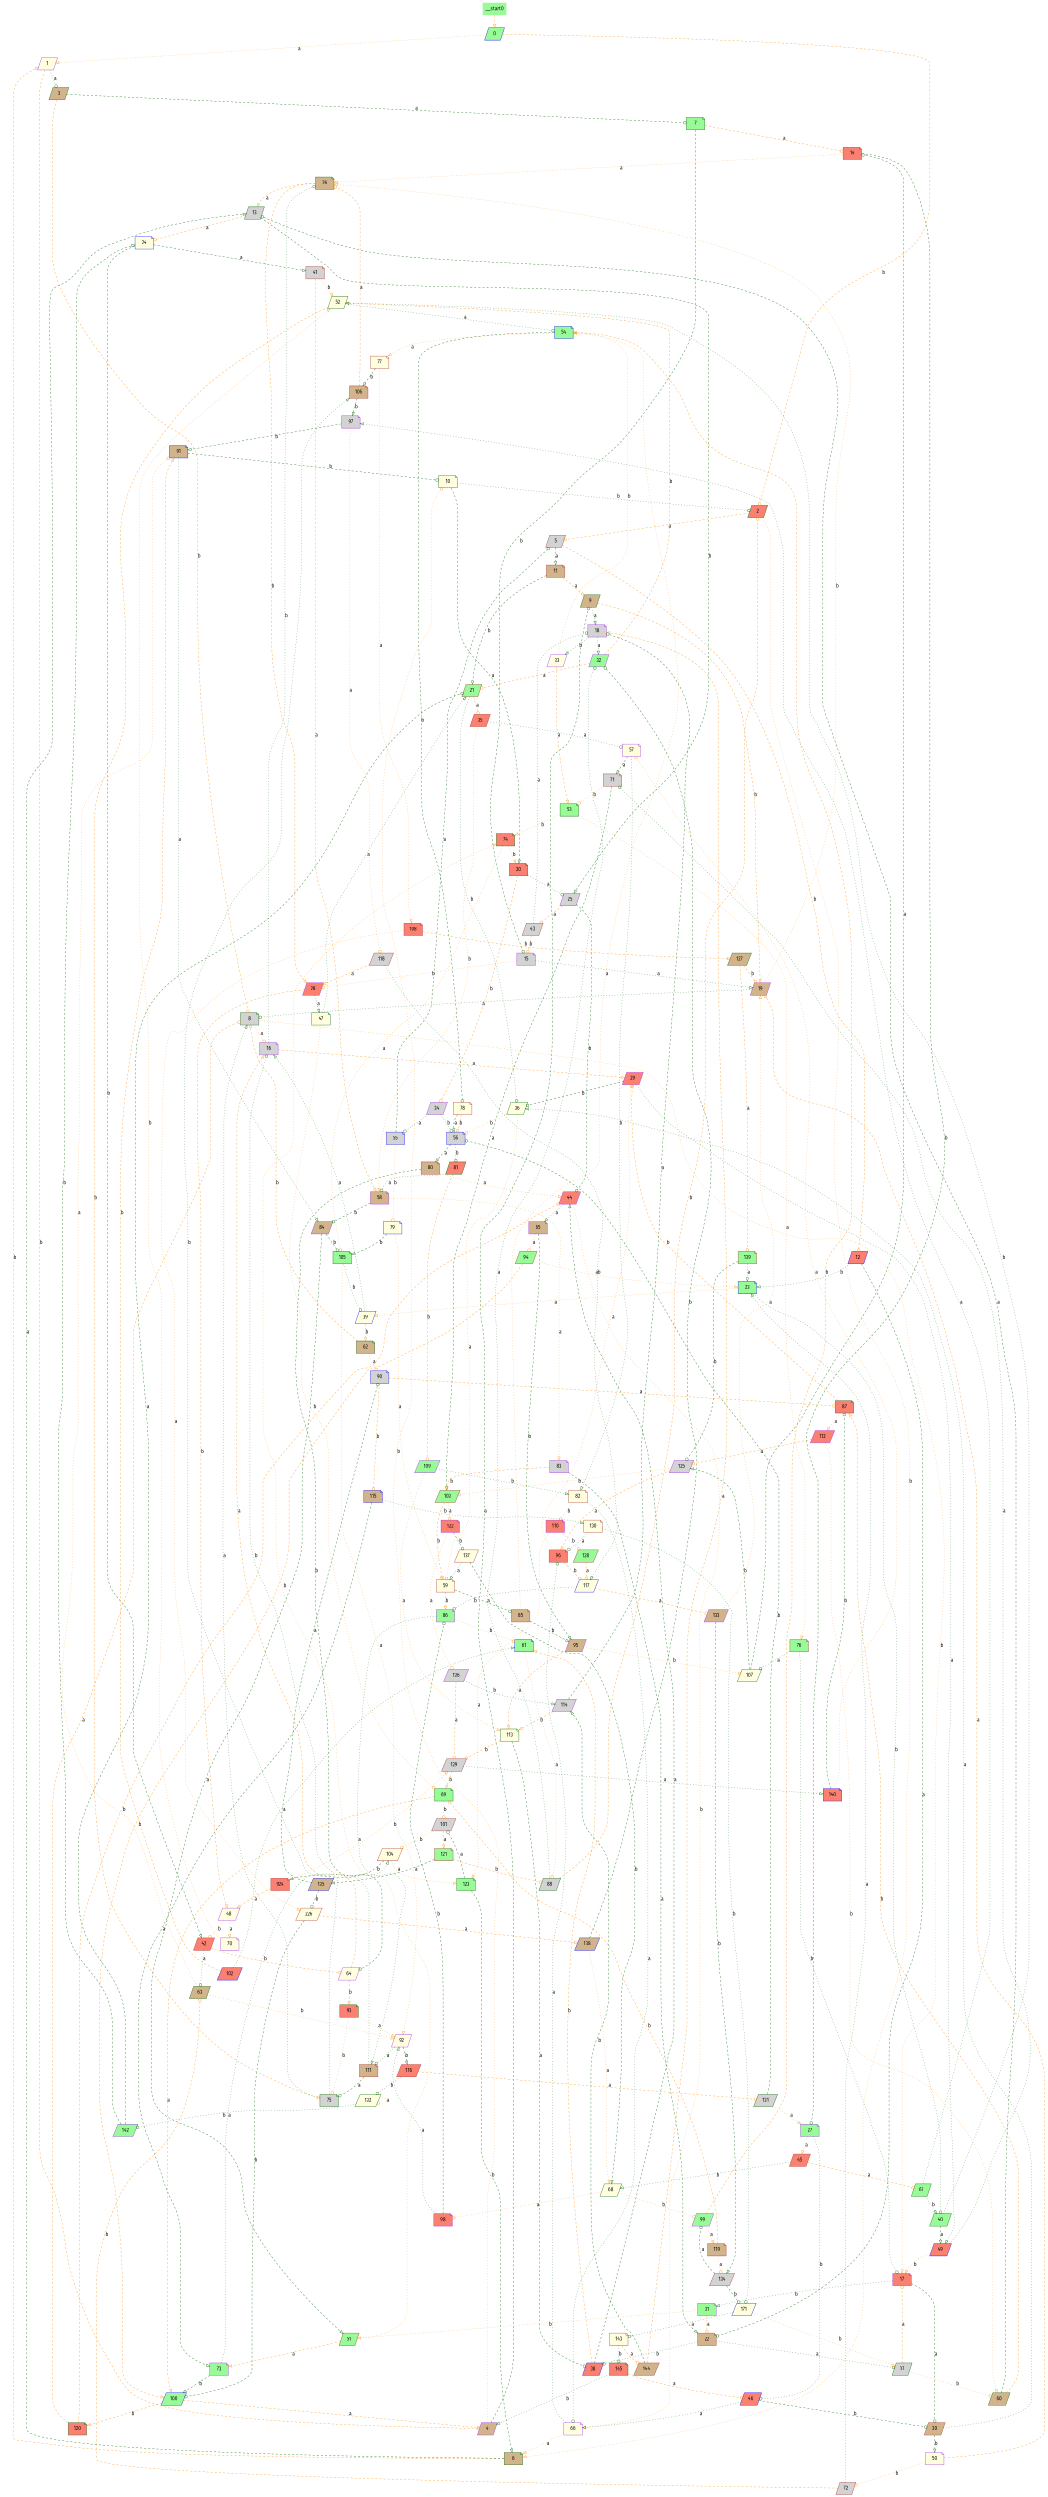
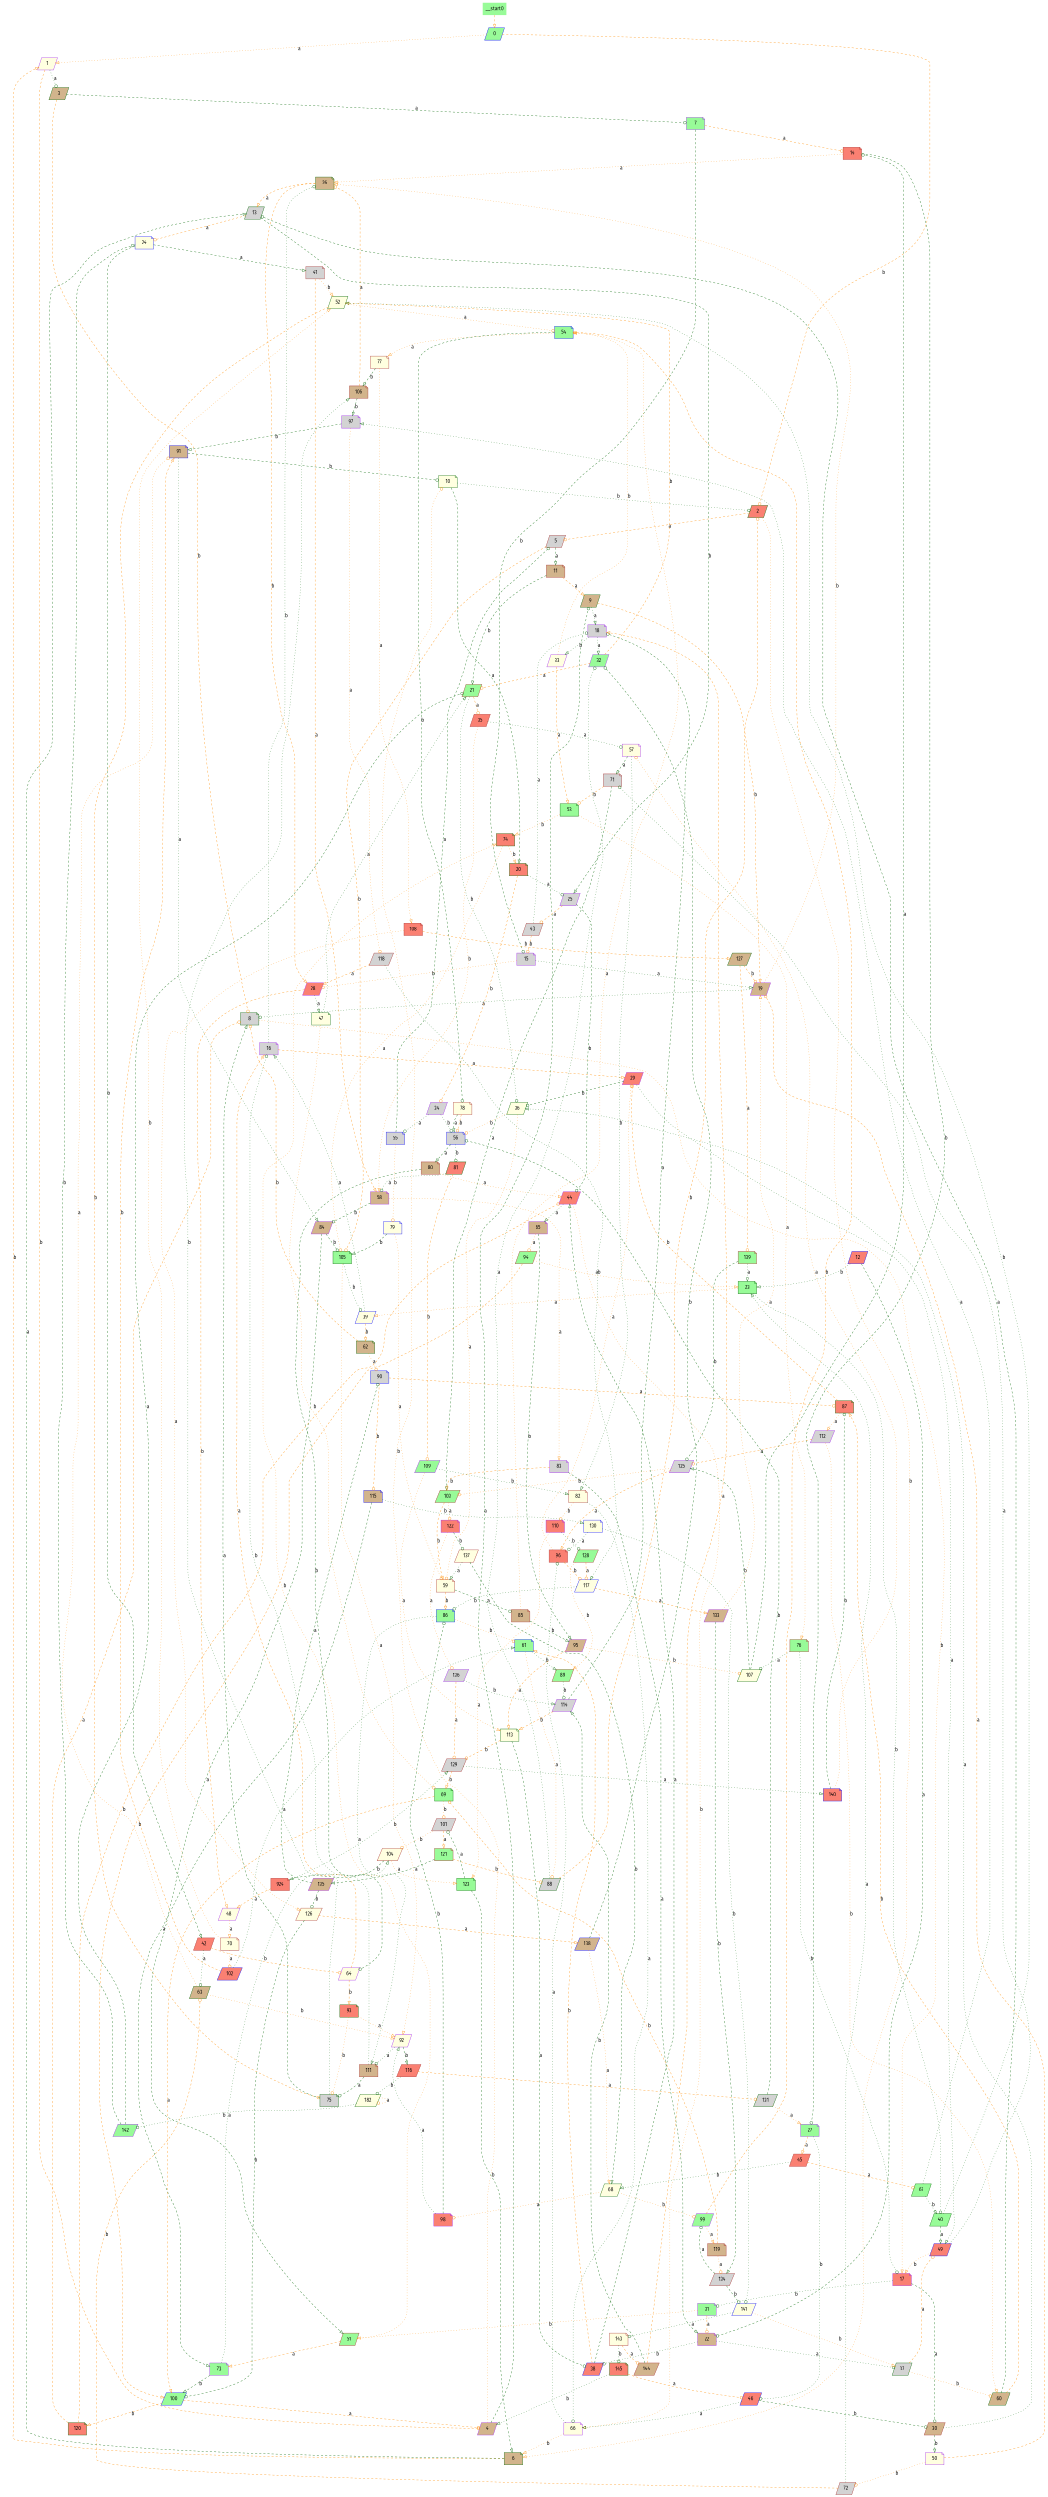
node "7": color darkgreen -> purple
edge "52" -> "54": color darkgreen -> darkorange
edge "71" -> "53": style dotted -> dashed
edge "5" -> "12": now "5" -> "105"
edge "8" -> "16": removed, label "a"
node "23": color blue -> darkgreen
node "112": fillcolor salmon -> lightgrey
node "130": color brown -> blue
edge "110" -> "128": color darkorange -> darkgreen
edge "75" -> "8": style dotted -> dashed
edge "117" -> "133": arrowhead odot -> onormal
node "86": color purple -> blue
node "89": added
edge "924" -> "129": color darkorange -> darkgreen
node "135": color blue -> purple
node "226": label "226" -> "126"
edge "48" -> "42": removed, label "b"
node "70": color purple -> brown
edge "70" -> "102": added, label "a"
node "132": label "132" -> "182"
edge "27" -> "45": style dotted -> dashed
edge "17" -> "31": arrowhead onormal -> odot
node "171": label "171" -> "141"
edge "37" -> "17": now "37" -> "49"
node "22": color brown -> purple
edge "66" -> "6": label "a" -> "b"
